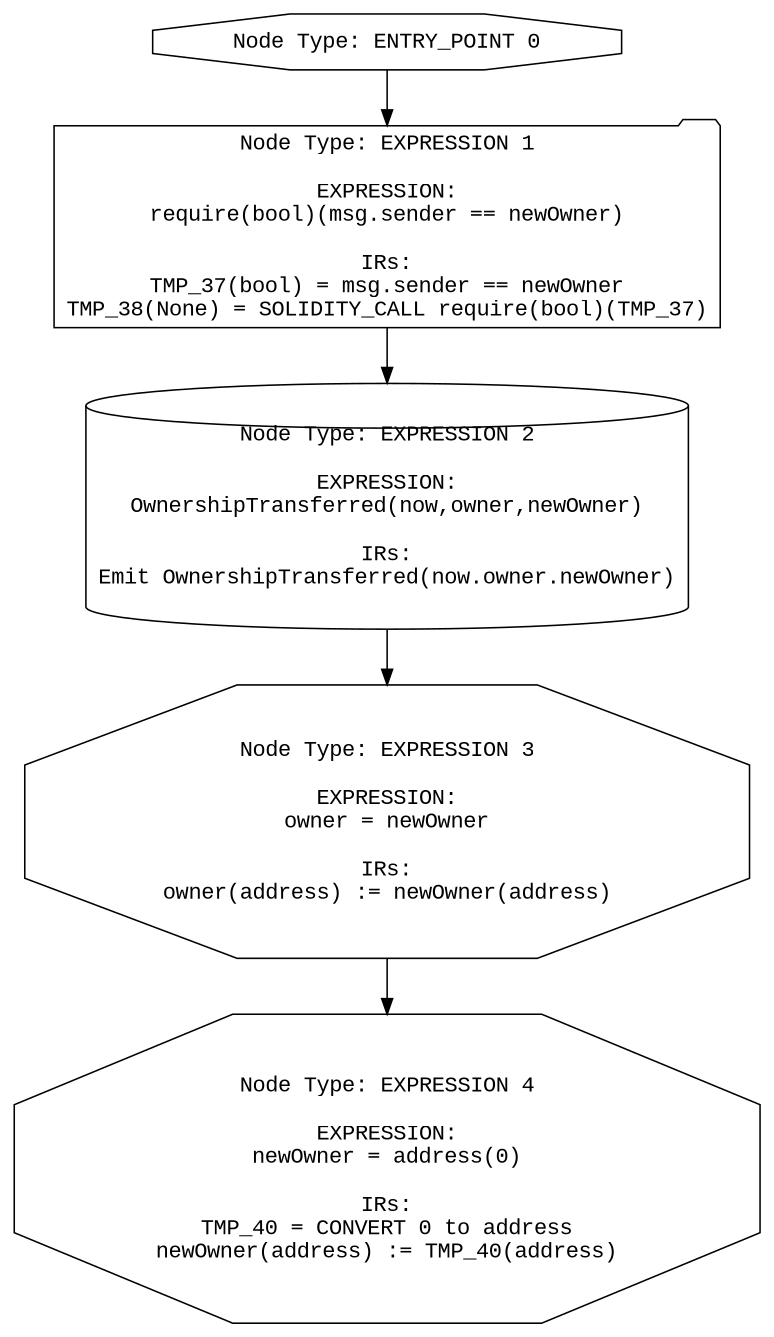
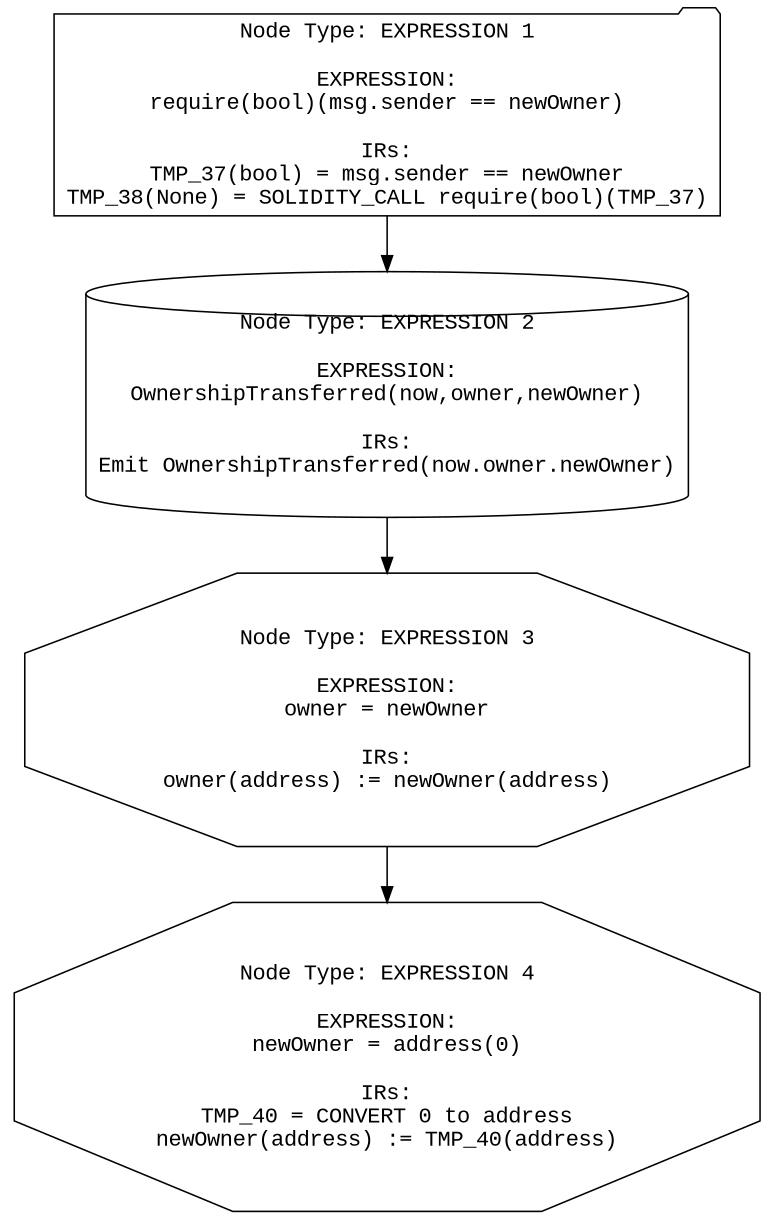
node "Node Type: ENTRY_POINT 0": removed
